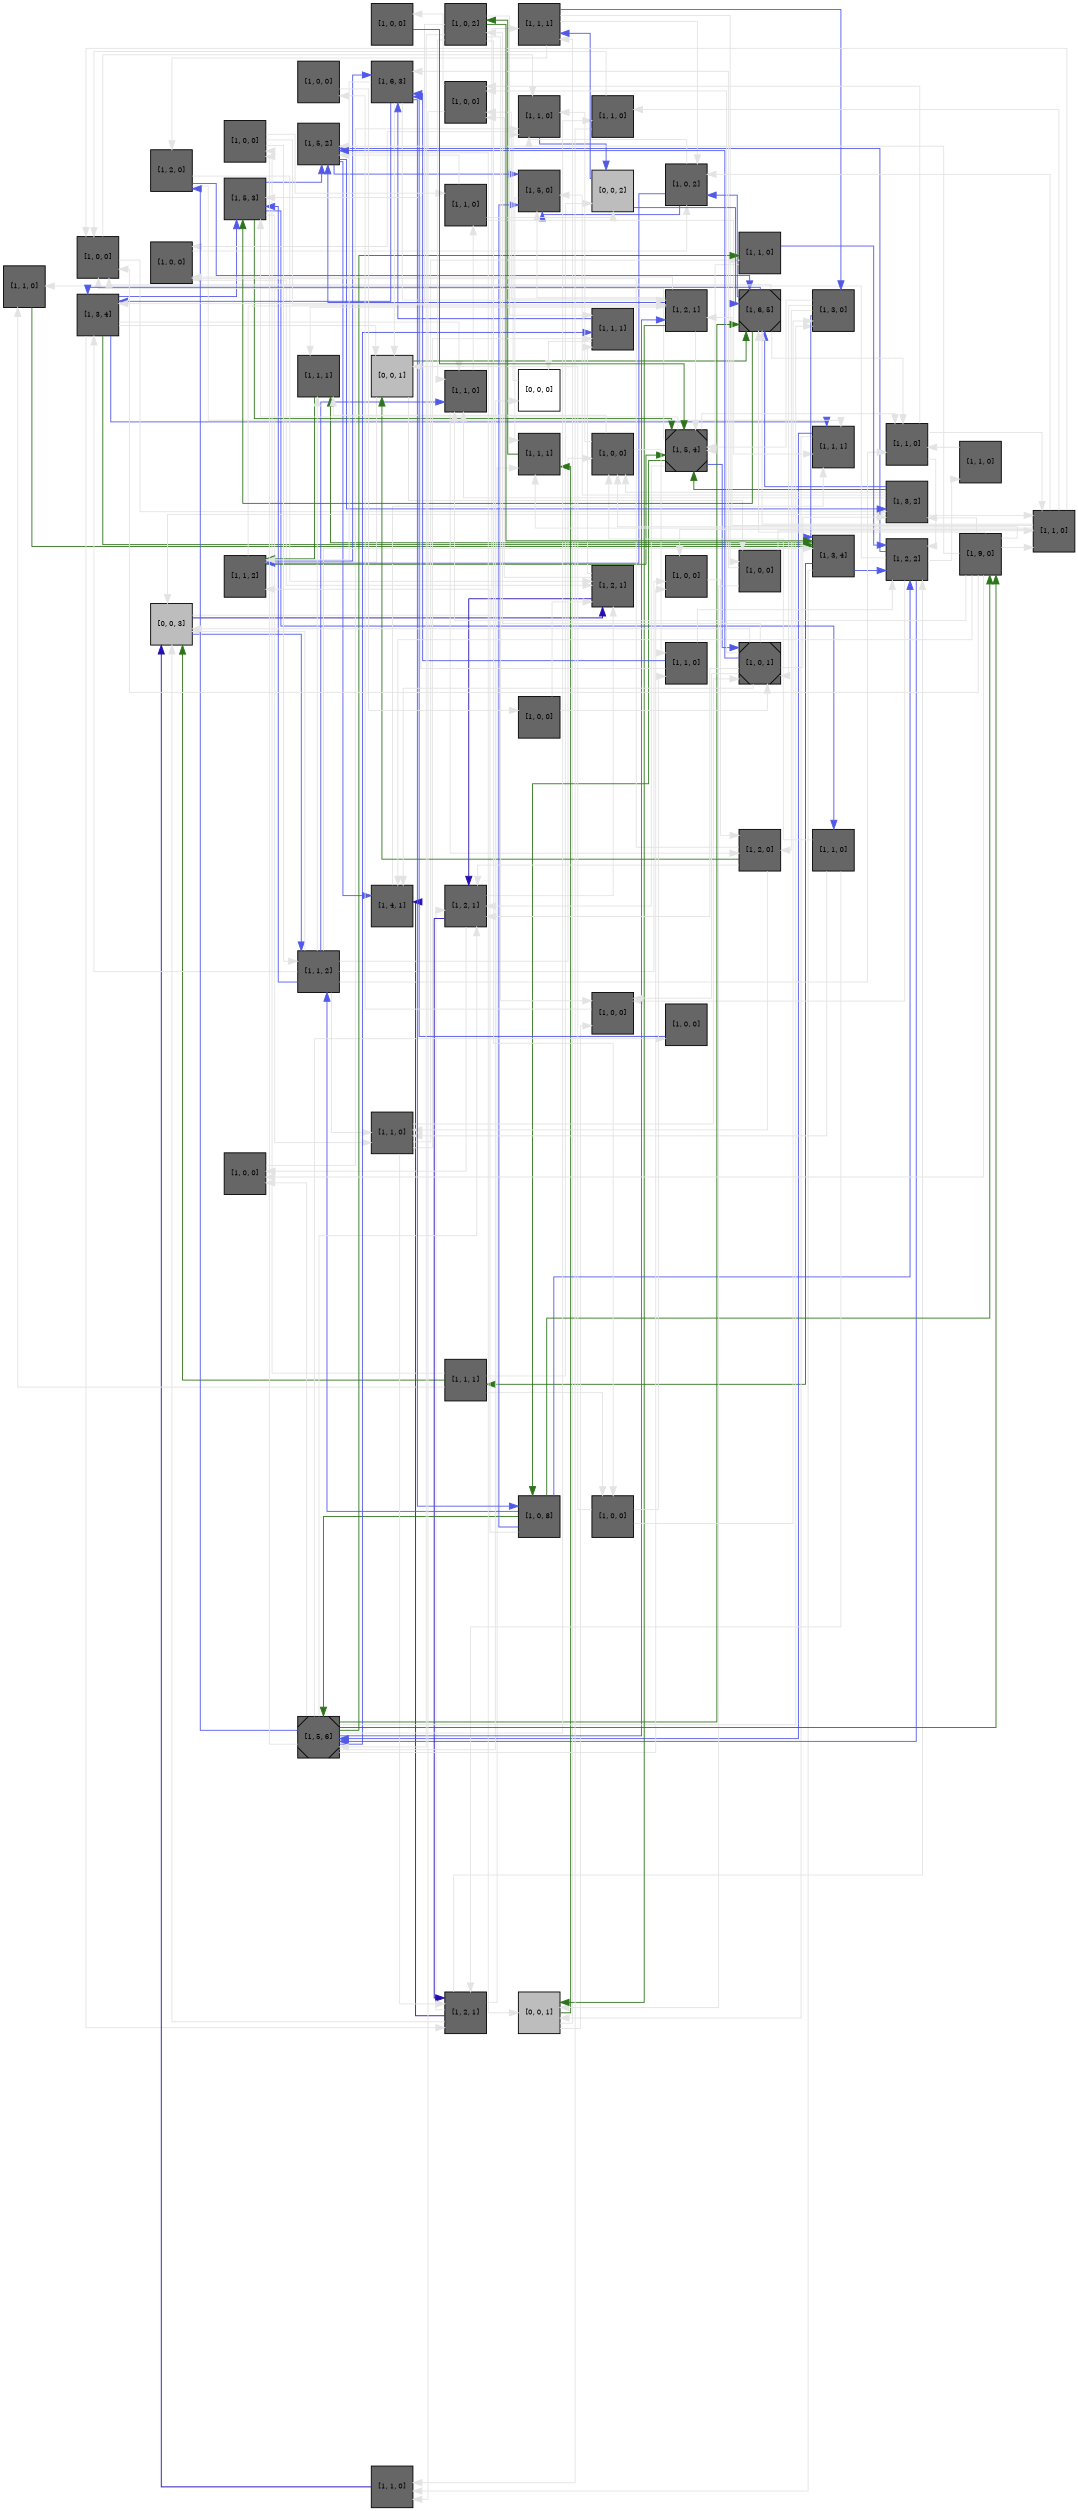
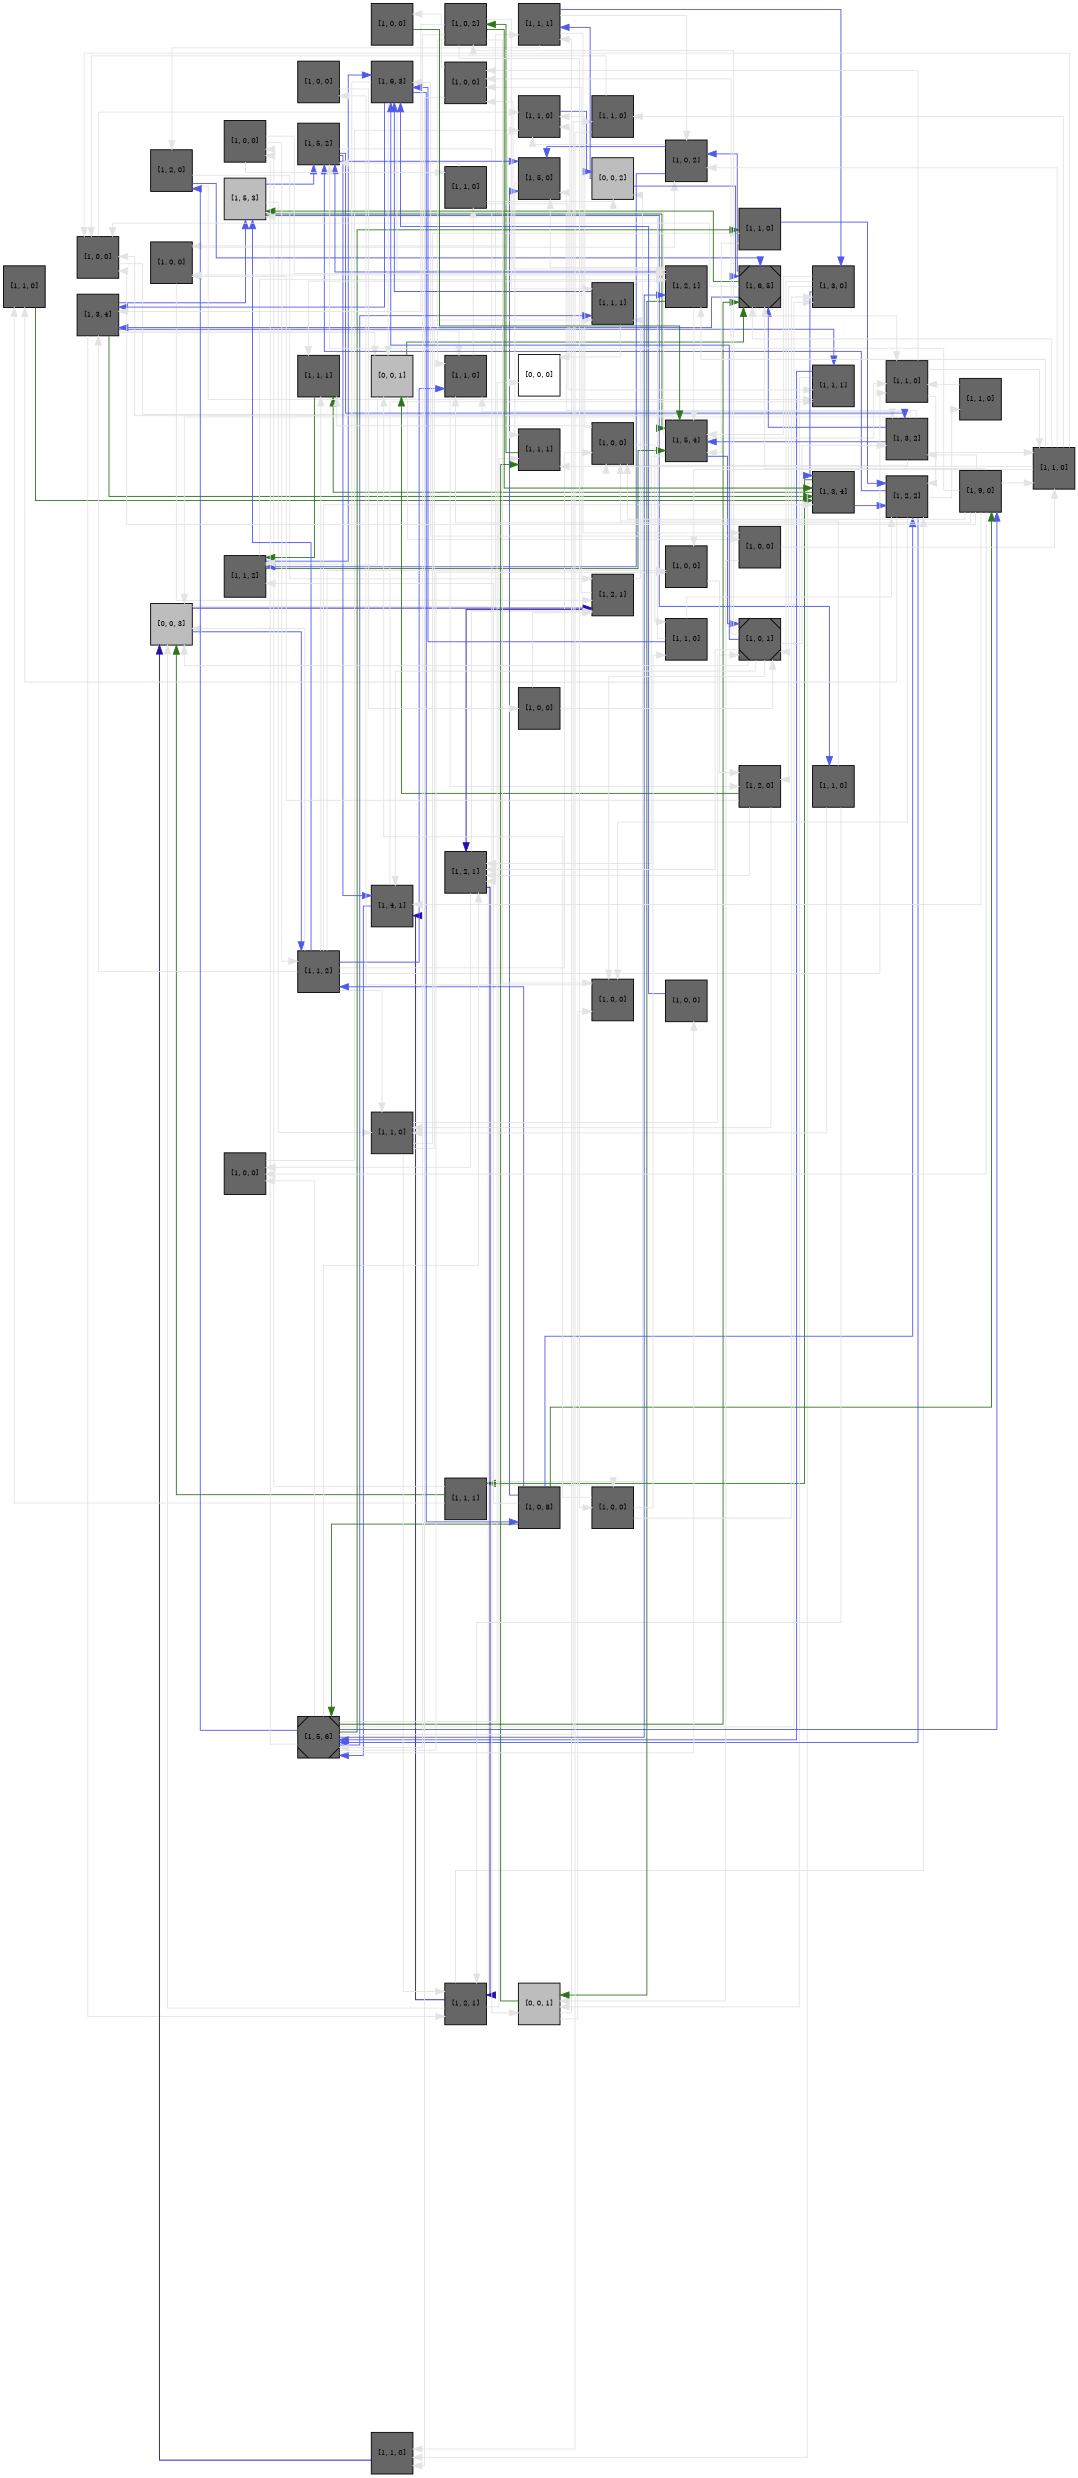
node "[1, 5, 3]": fillcolor #666666 -> #bdbdbd
edge "[1, 0, 1]" -> "[1, 5, 2]": now "[1, 0, 1]" -> "[1, 6, 3]"
node "[1, 5, 4]": shape Msquare -> square
edge "[1, 3, 2]" -> "[1, 5, 4]": color #2e741b -> #5159e8
edge "[1, 5, 4]" -> "[1, 0, 8]": removed
edge "[1, 4, 1]" -> "[1, 5, 6]": added
edge "[1, 5, 6]" -> "[1, 9, 0]": color #2e741b -> #5159e8
